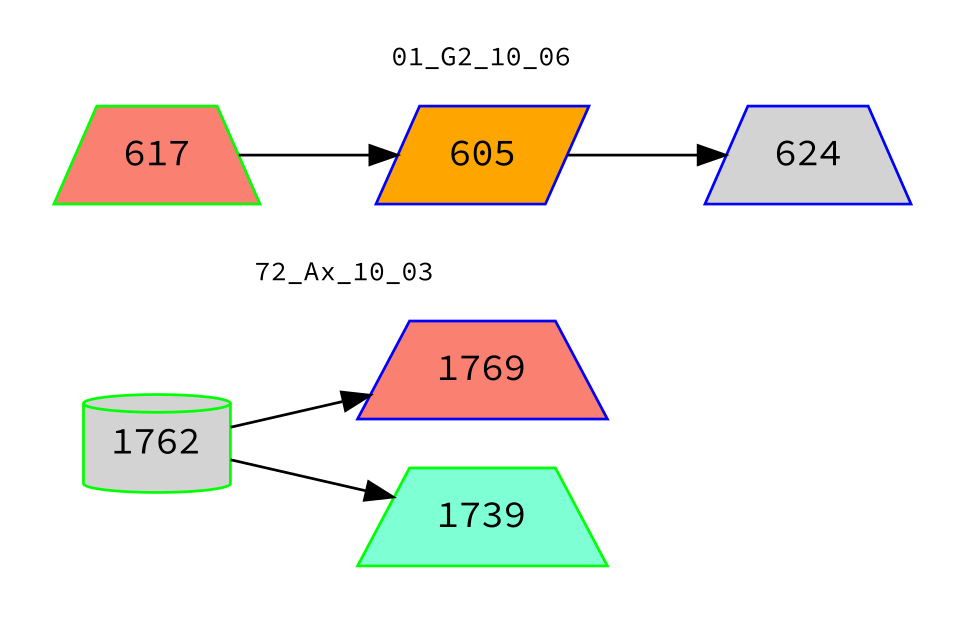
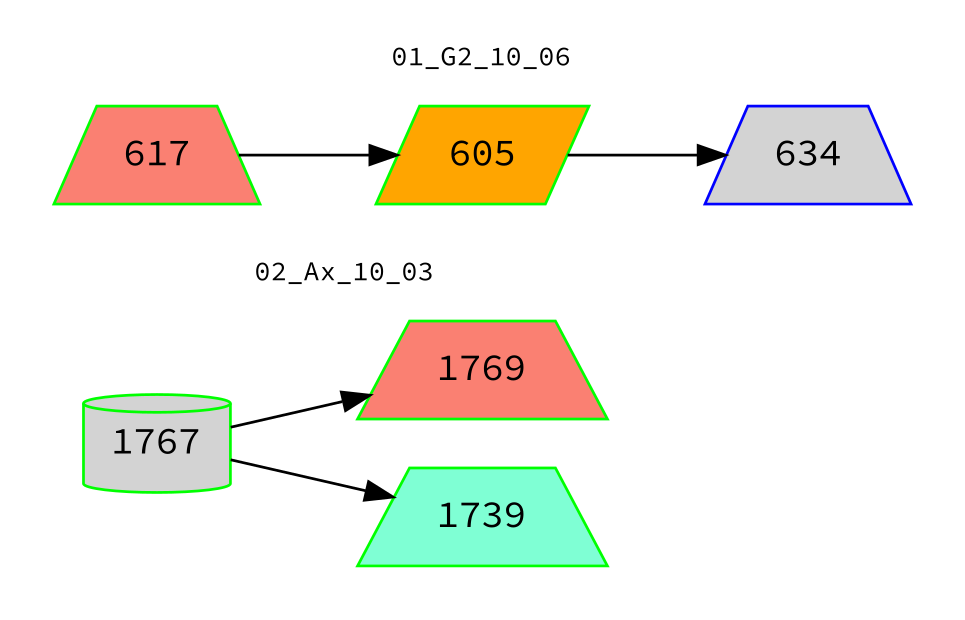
node "605": color blue -> green
node "624": label "624" -> "634"
cluster "72_Ax_10_03": label "72_Ax_10_03" -> "02_Ax_10_03"
node "1769": color blue -> green
node "1762": label "1762" -> "1767"
